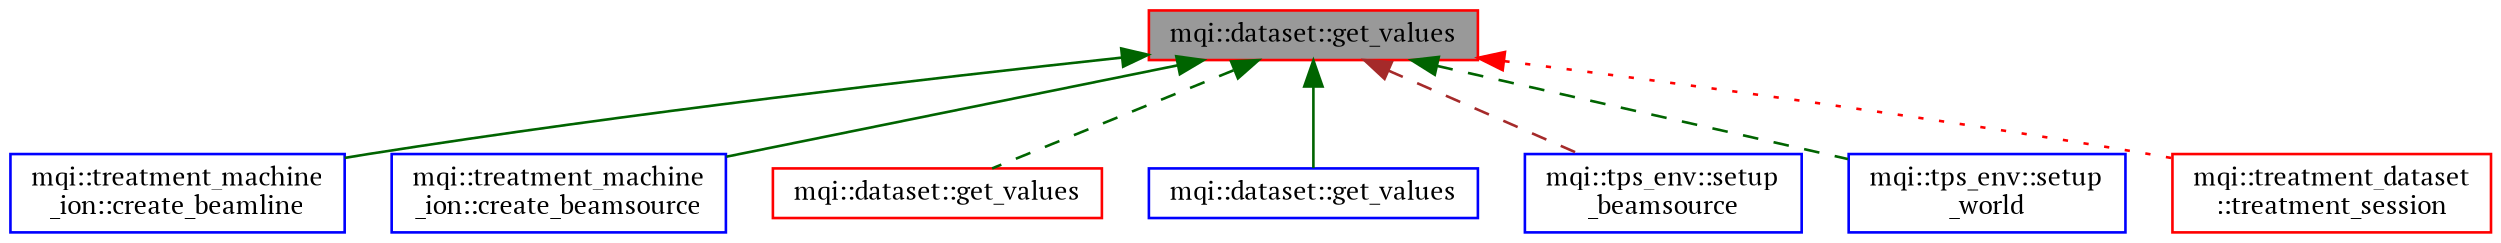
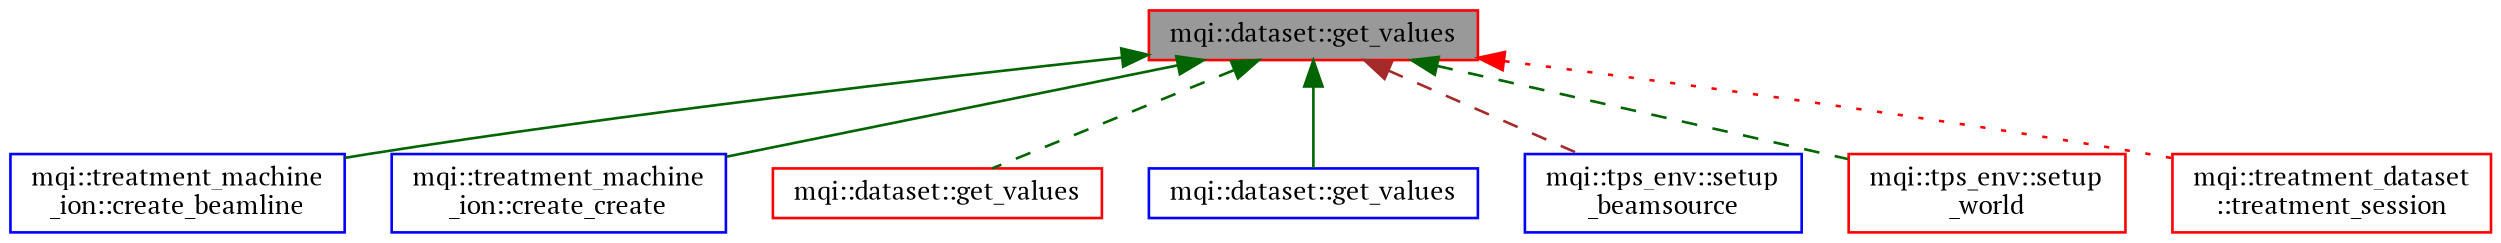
node "mqi::treatment_machine _ion::create_beamsource": label "mqi::treatment_machine _ion::create_beamsource" -> "mqi::treatment_machine _ion::create_create"
node "mqi::tps_env::setup _world": color blue -> red
